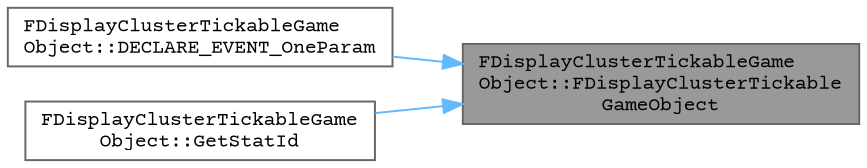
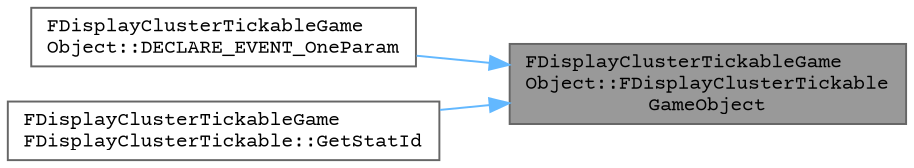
node "FDisplayClusterTickableGame Object::GetStatId": label "FDisplayClusterTickableGame Object::GetStatId" -> "FDisplayClusterTickableGame FDisplayClusterTickable::GetStatId"
